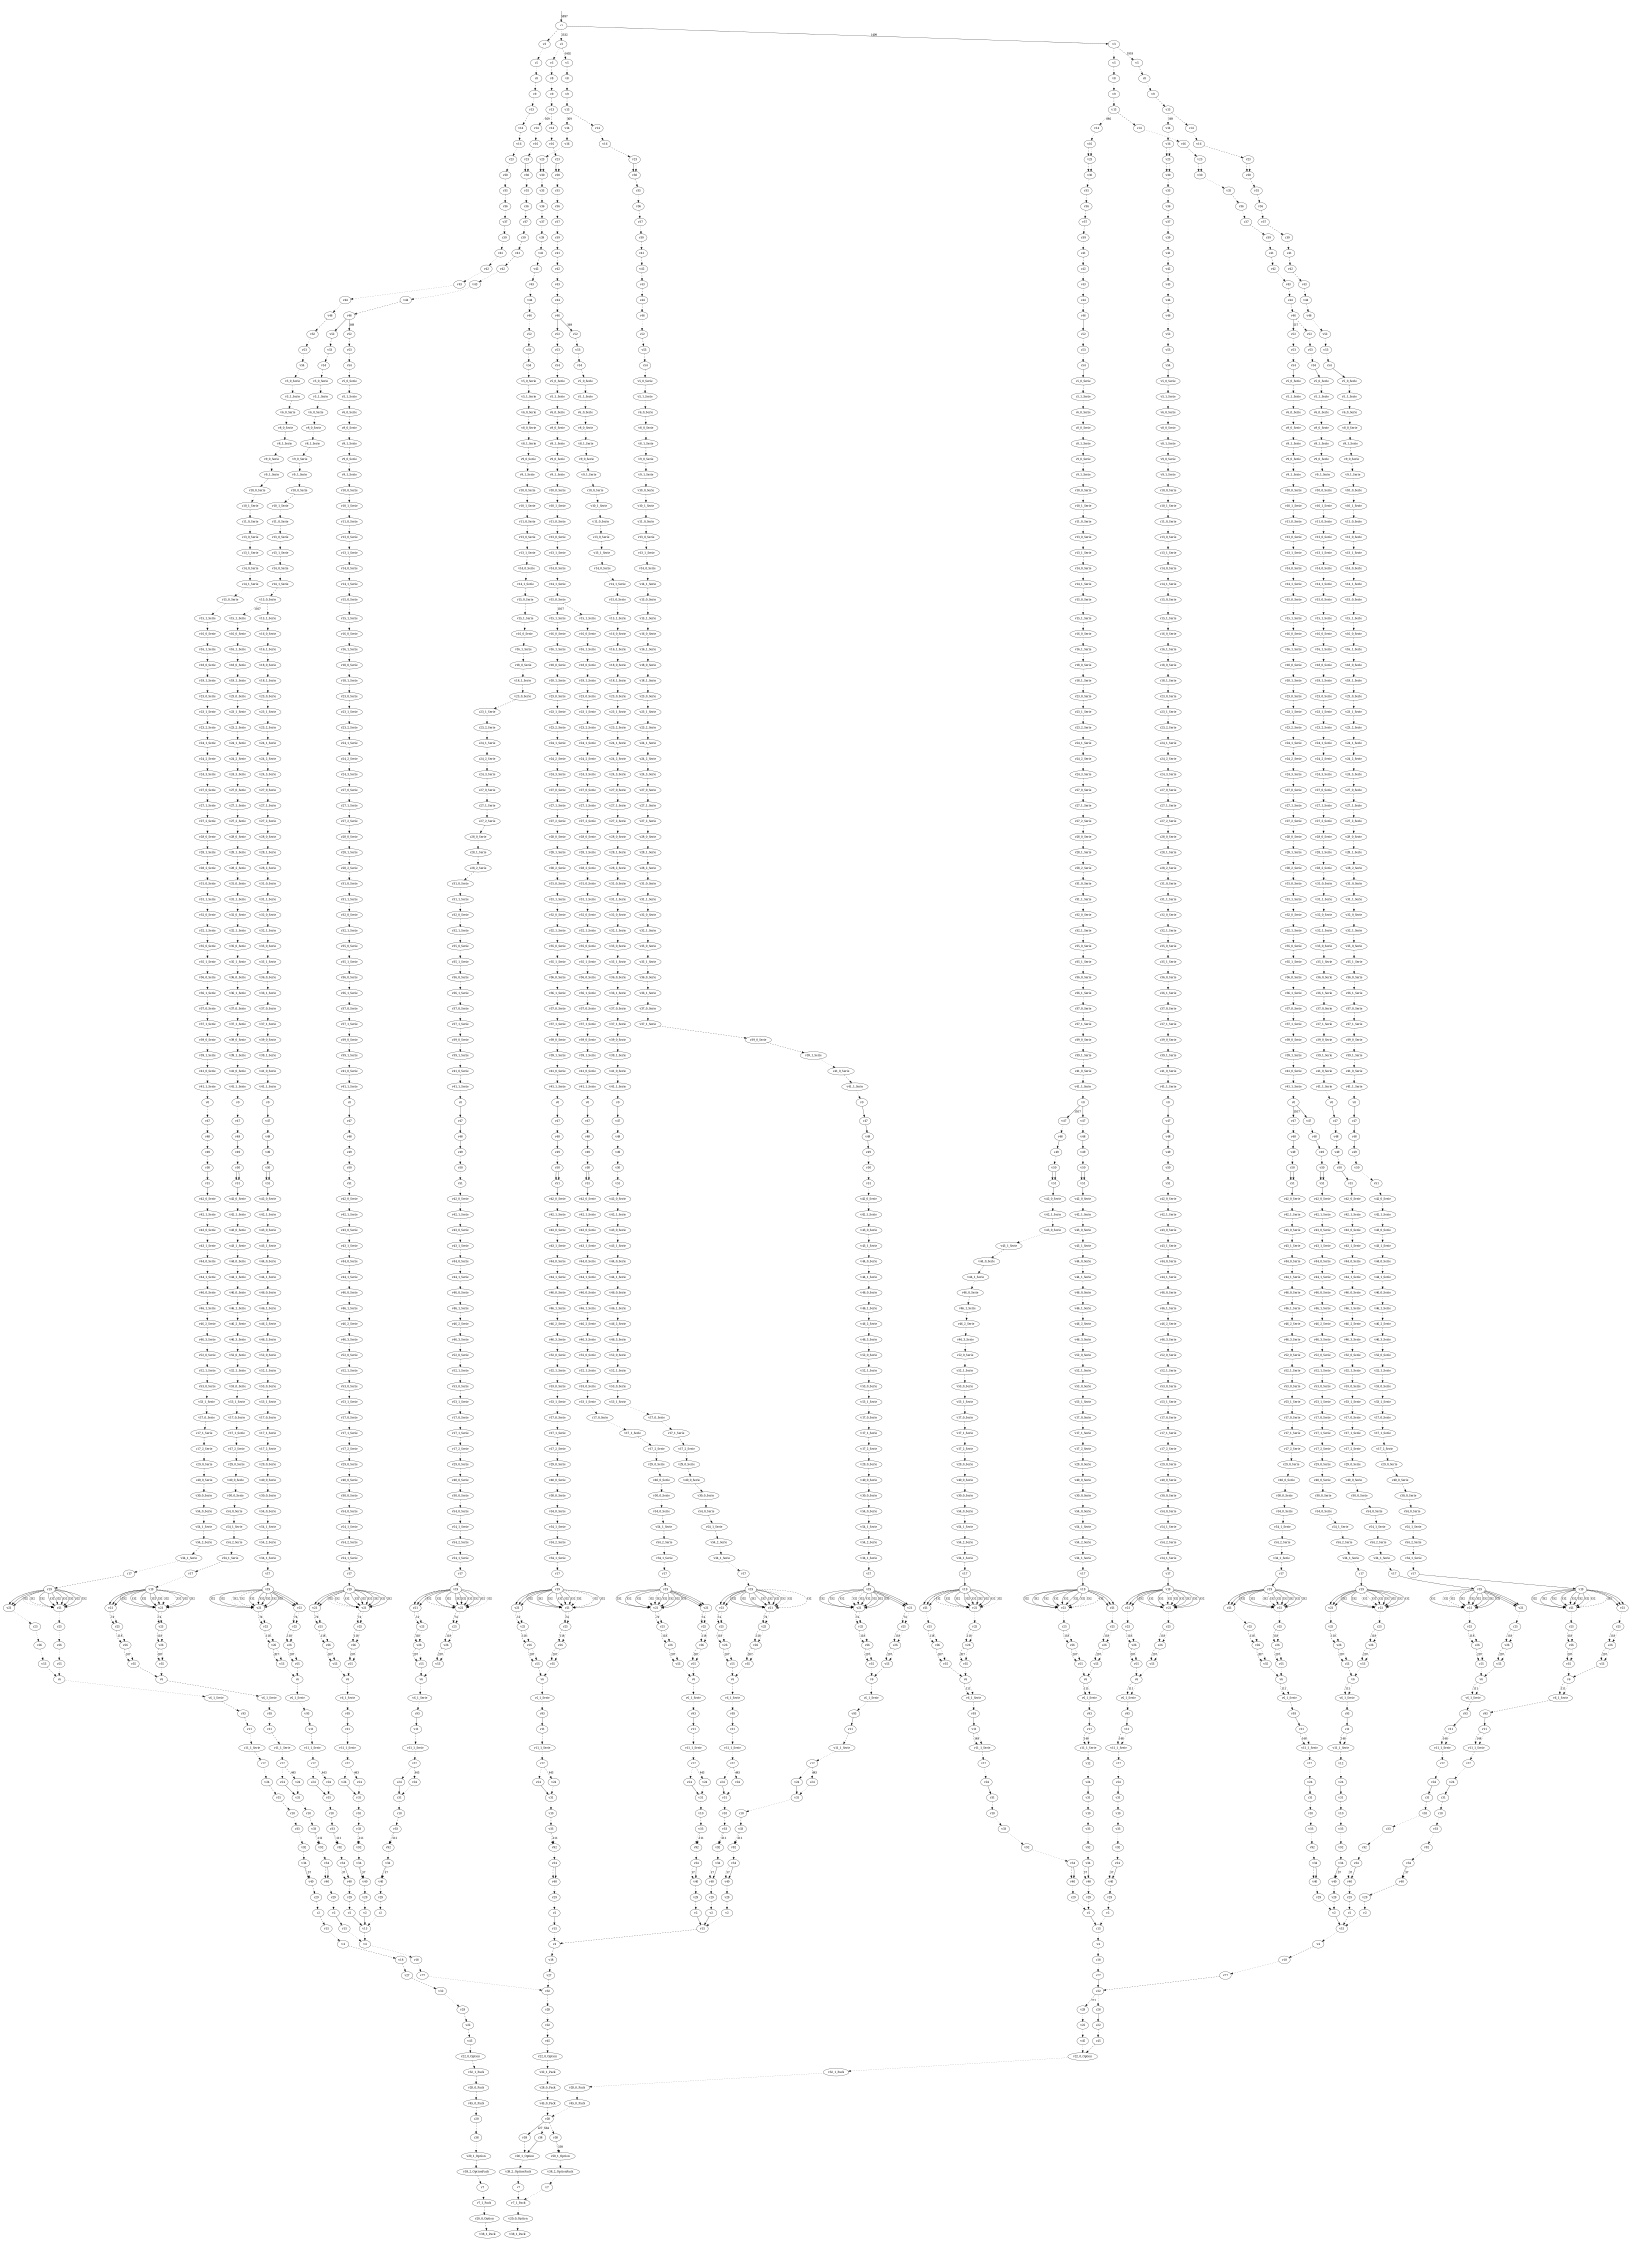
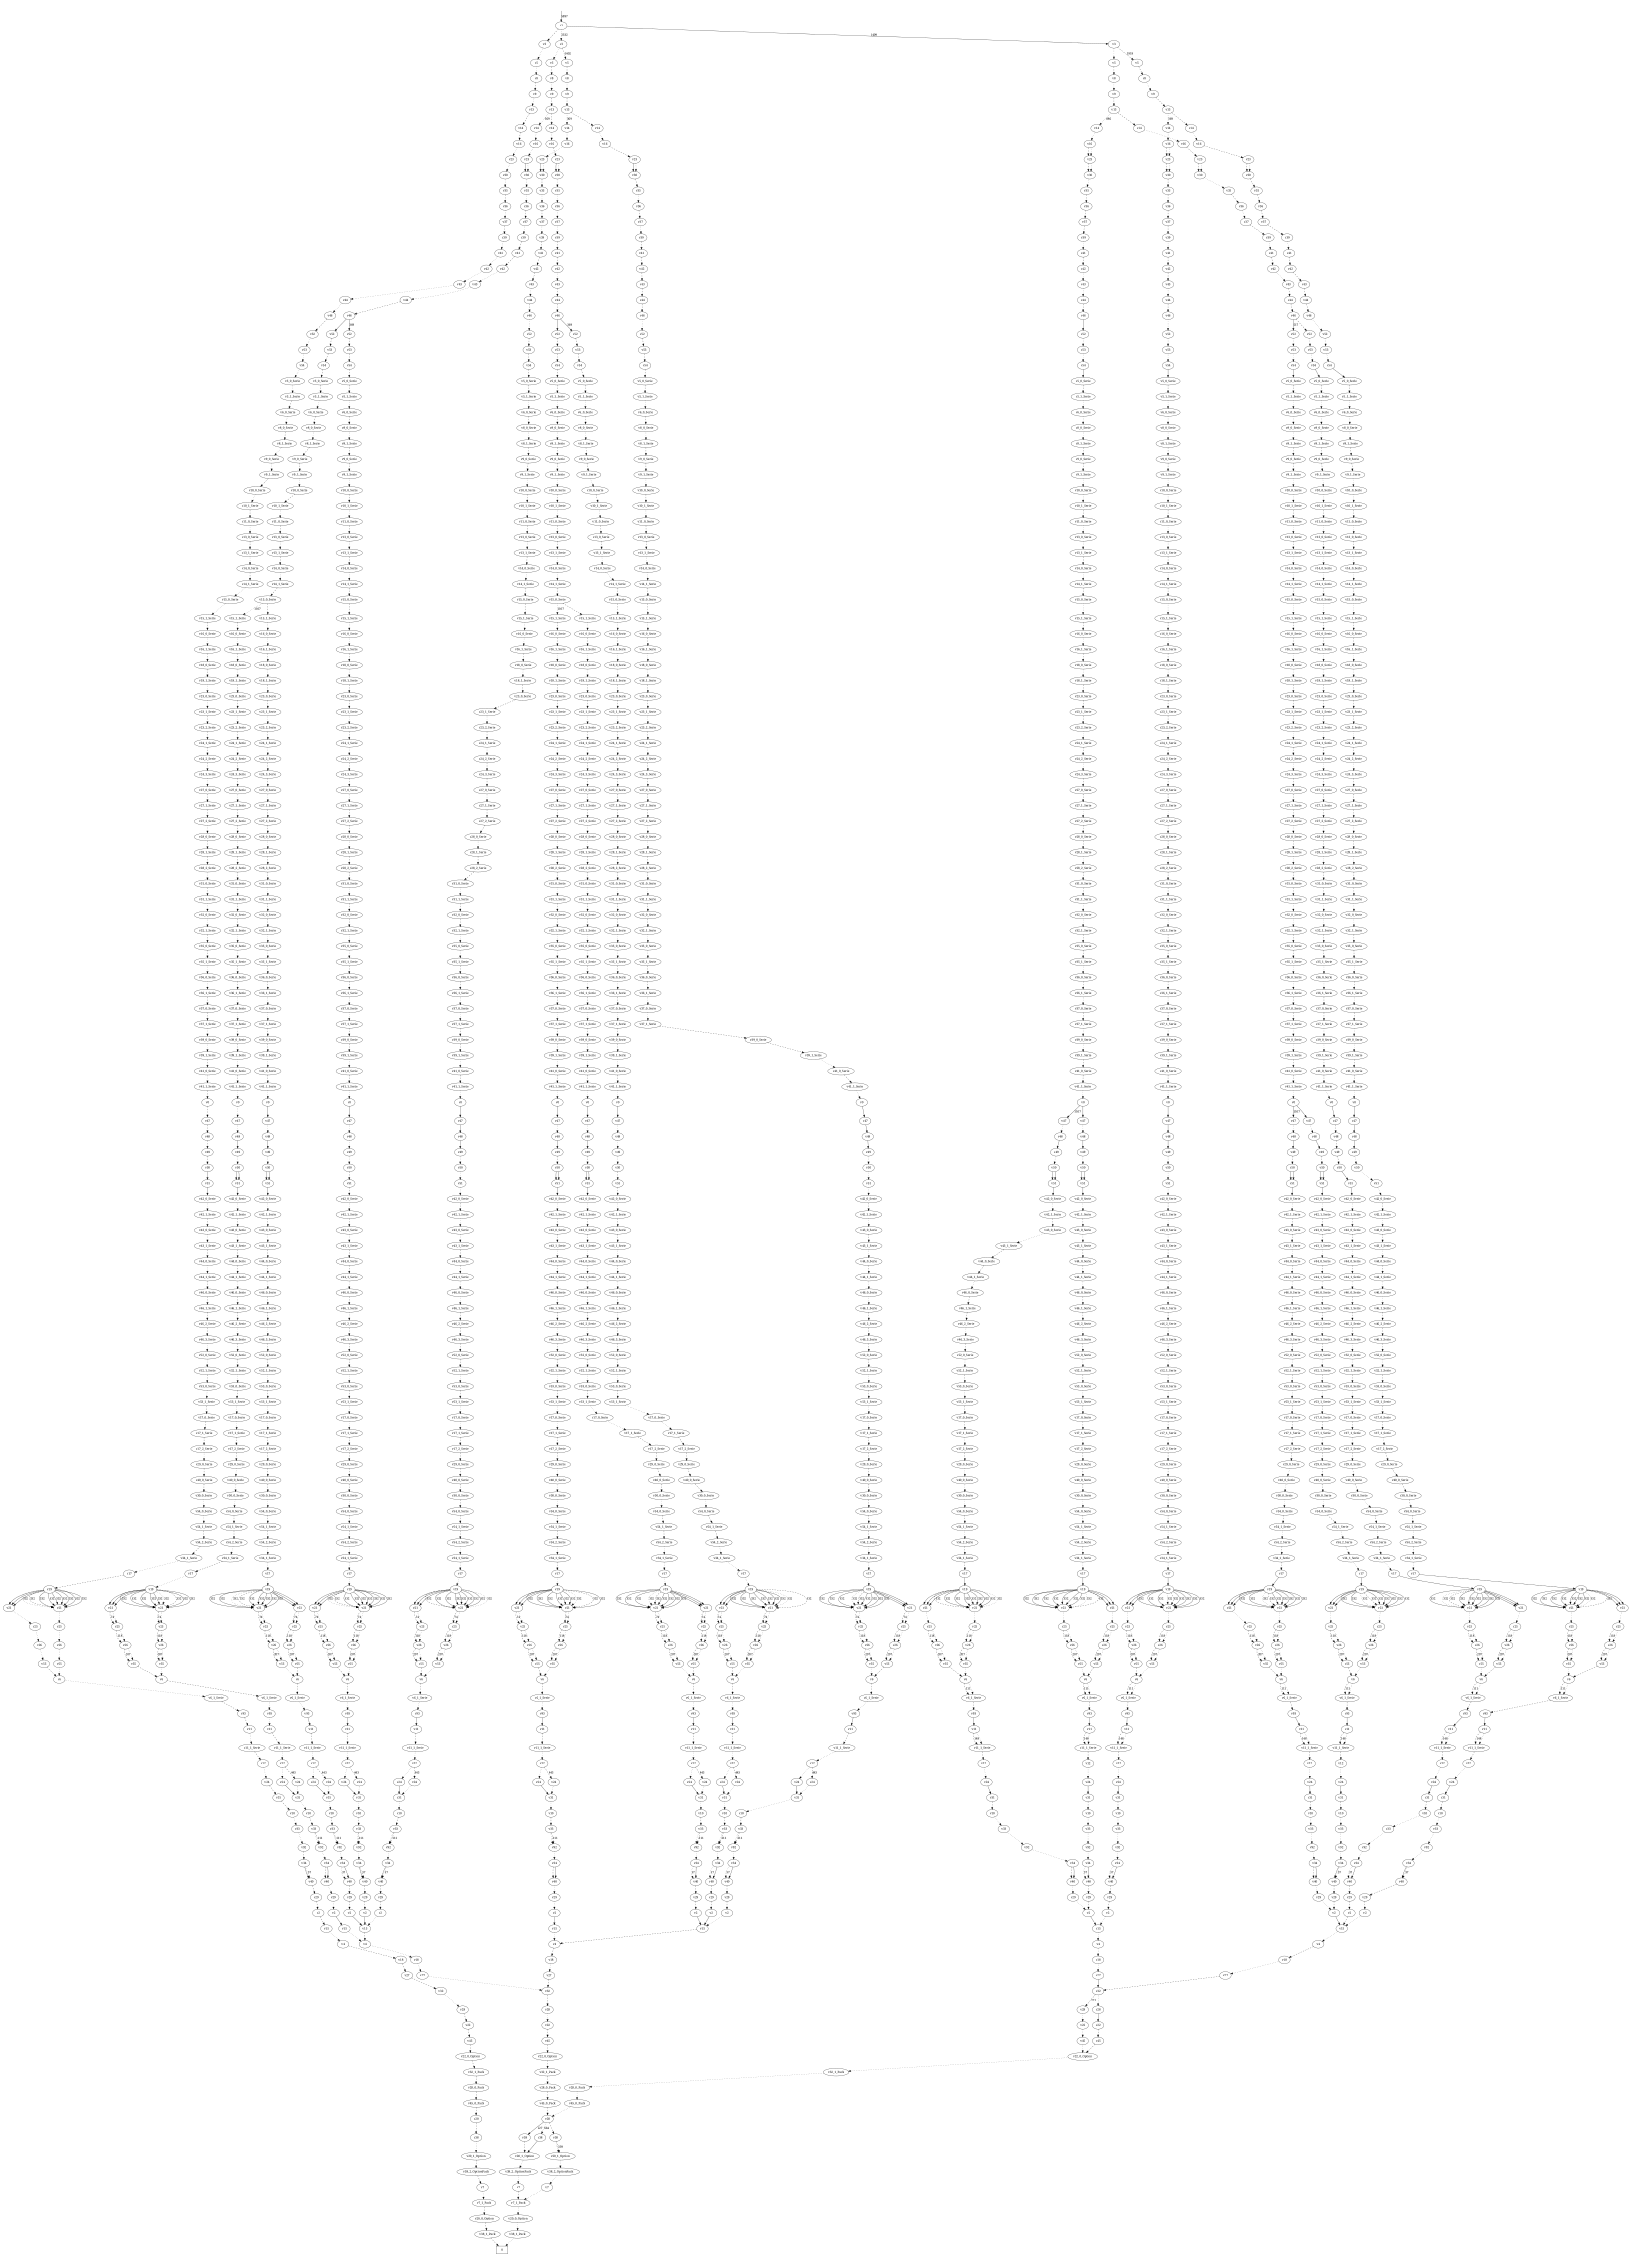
node "0": added
